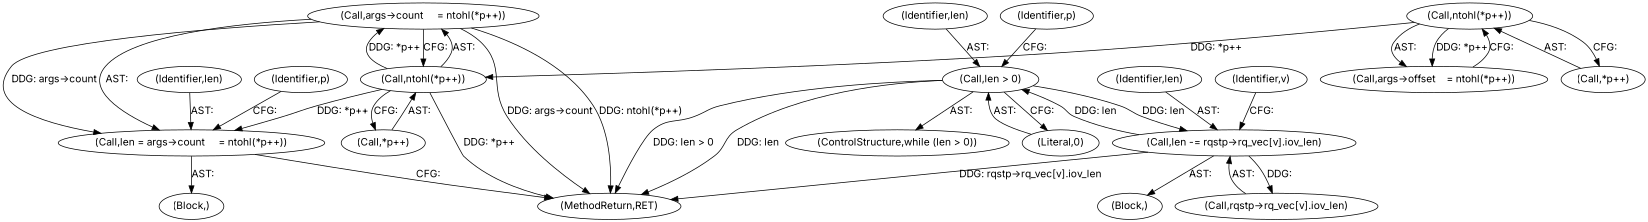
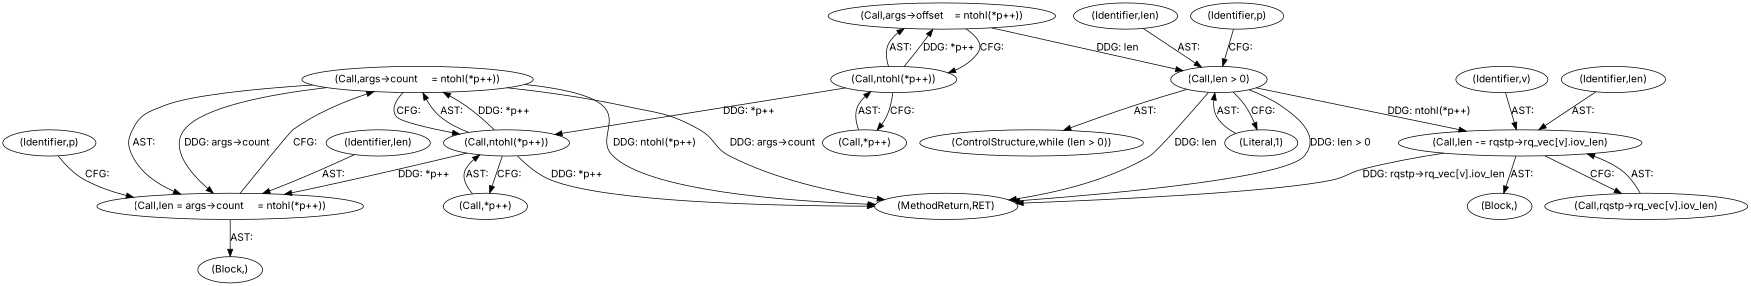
edge "(Call,len > 0)" -> "(Call,len -= rqstp->rq_vec[v].iov_len)": label "DDG: len" -> "DDG: ntohl(*p++)"
edge "(Identifier,v)" -> "(Call,len -= rqstp->rq_vec[v].iov_len)": label "CFG: " -> "AST: "
edge "(Call,len -= rqstp->rq_vec[v].iov_len)" -> "(Call,len > 0)": now "(Call,args->offset    = ntohl(*p++))" -> "(Call,len > 0)"
node "(Literal,0)": label "(Literal,0)" -> "(Literal,1)"
edge "(Call,len -= rqstp->rq_vec[v].iov_len)" -> "(Call,rqstp->rq_vec[v].iov_len)": label "DDG: " -> "CFG: "
edge "(Call,len = args->count     = ntohl(*p++))" -> "(MethodReturn,RET)": now "(Call,len = args->count     = ntohl(*p++))" -> "(Call,args->count     = ntohl(*p++))"
